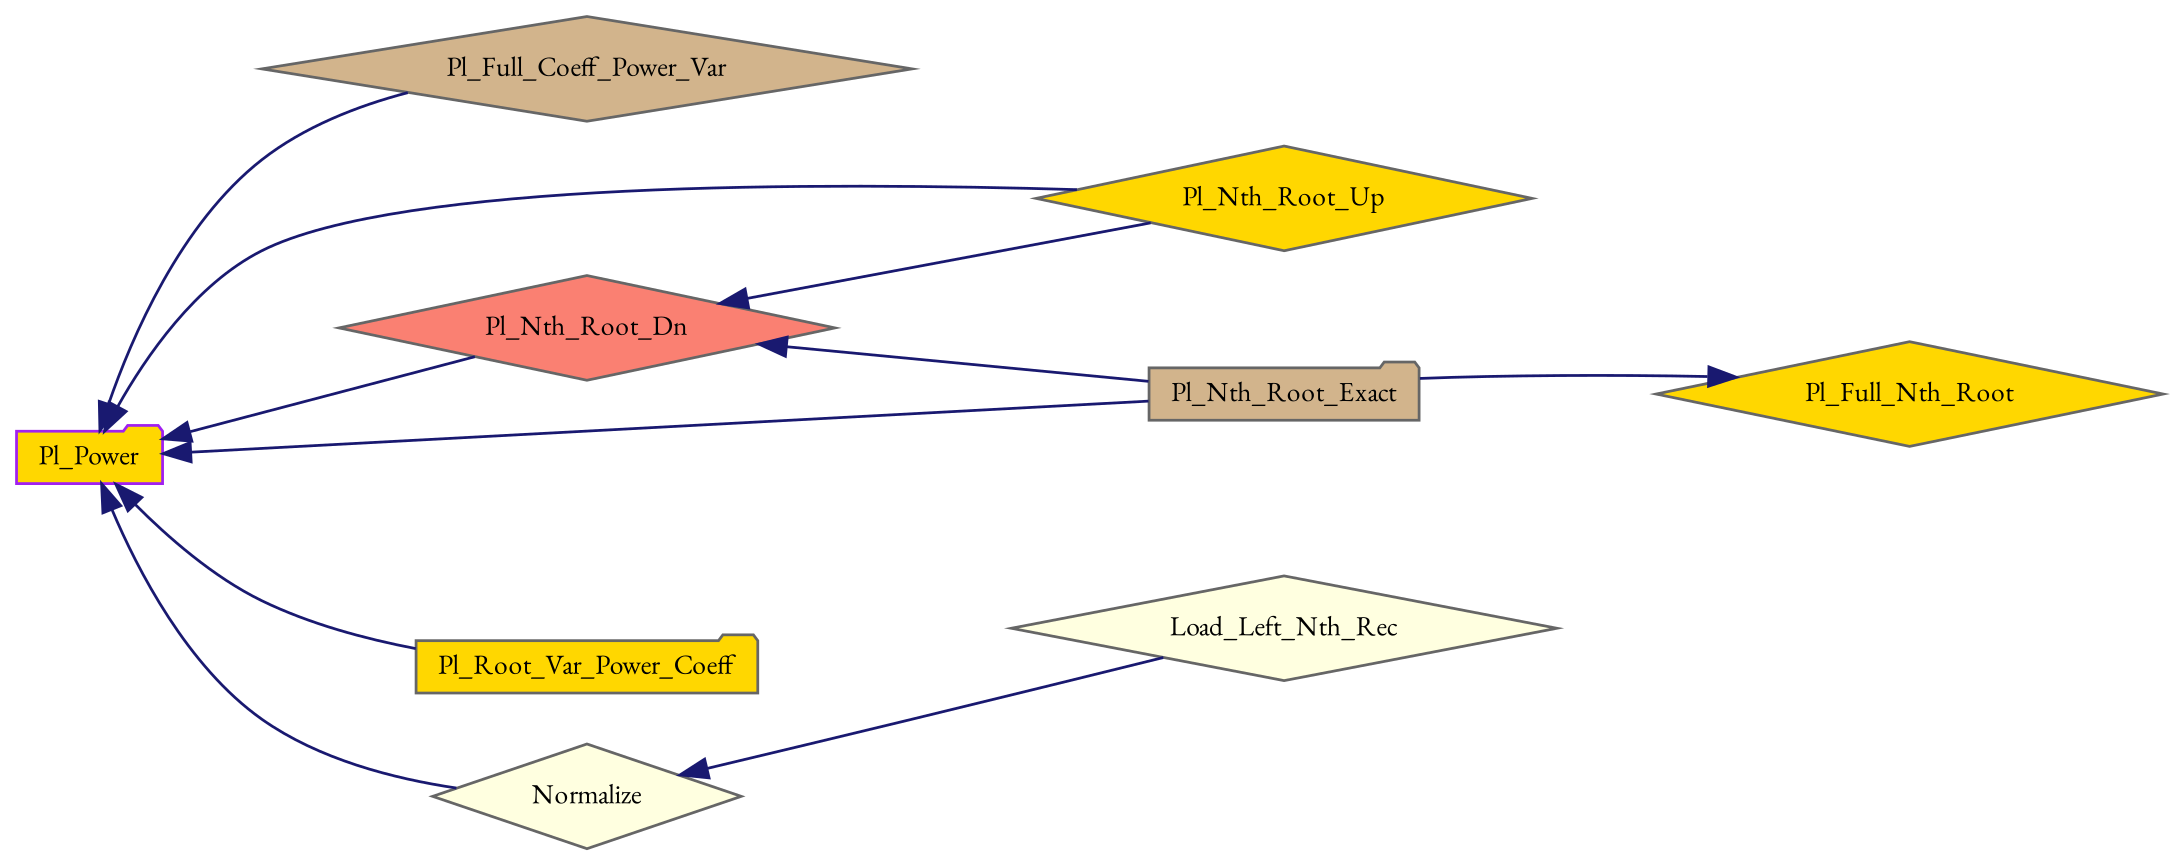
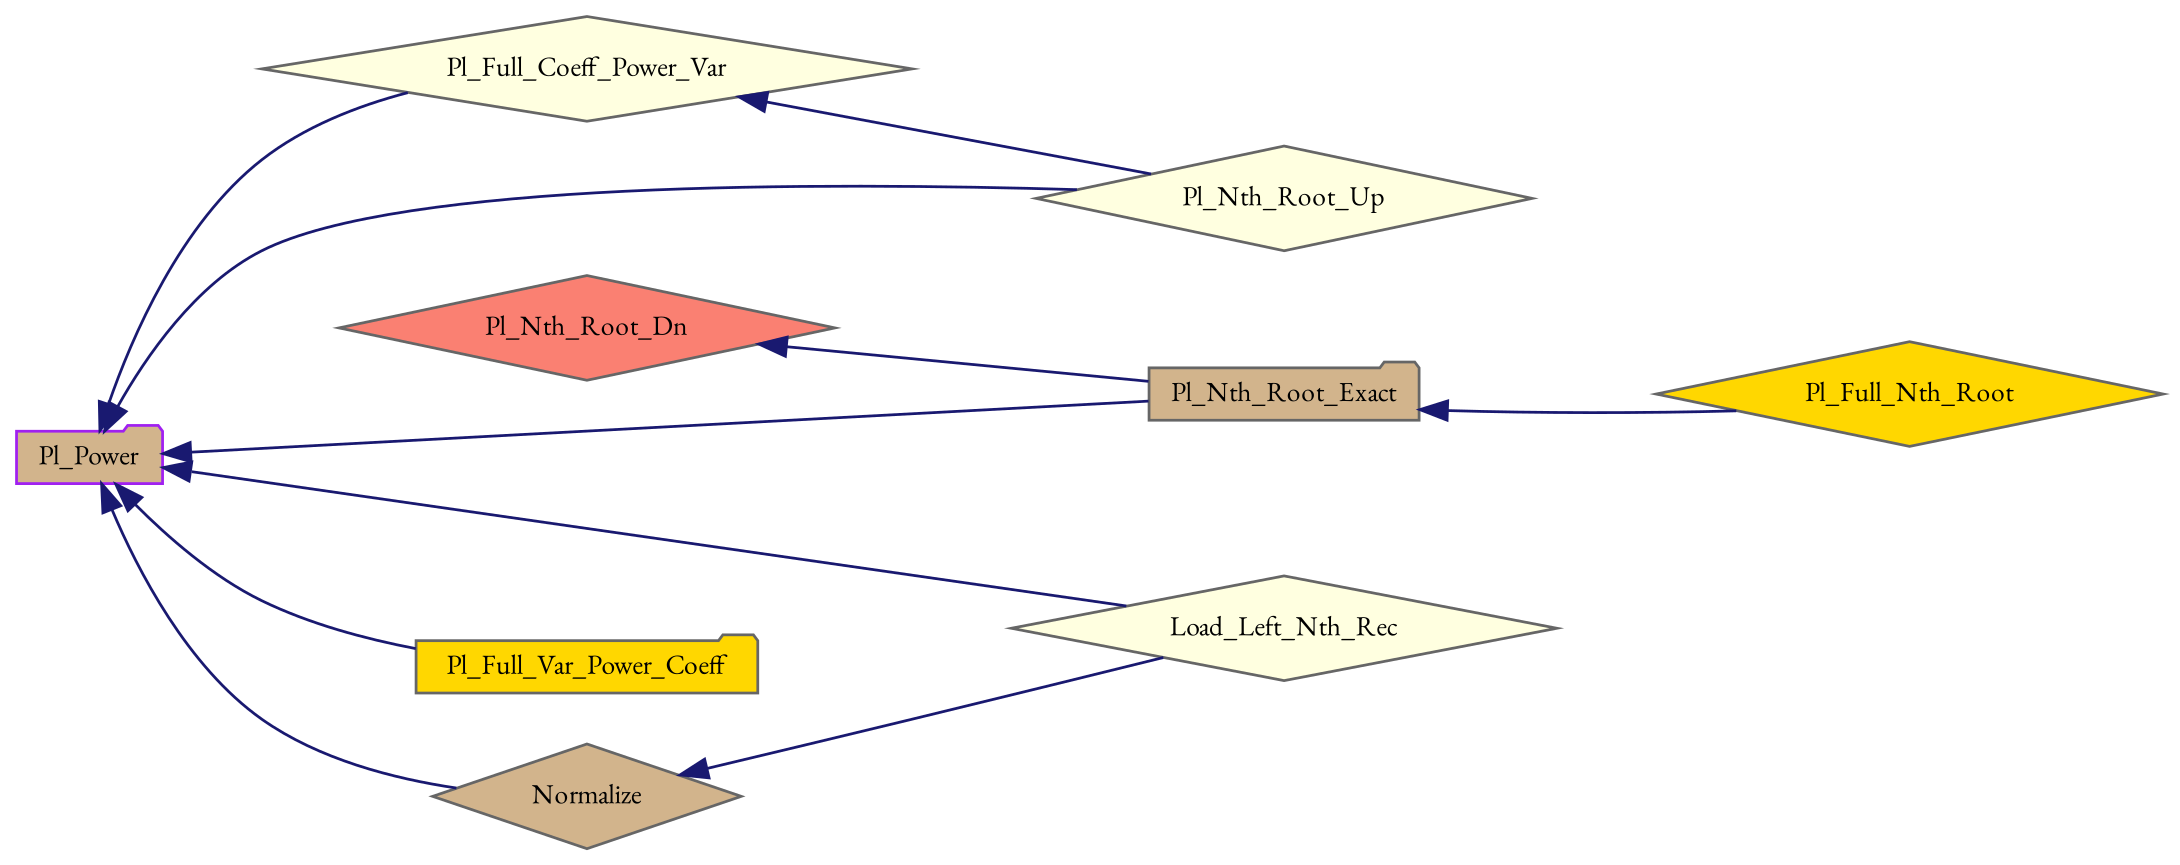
node "Pl_Full_Coeff_Power_Var": fillcolor tan -> lightyellow
node "Pl_Nth_Root_Up": fillcolor gold -> lightyellow
edge "Pl_Nth_Root_Up" -> "Pl_Nth_Root_Dn": now "Pl_Nth_Root_Up" -> "Pl_Full_Coeff_Power_Var"
edge "Pl_Nth_Root_Exact" -> "Pl_Full_Nth_Root": reversed
edge "Pl_Nth_Root_Dn" -> "Pl_Power": now "Load_Left_Nth_Rec" -> "Pl_Power"
node "Pl_Power": fillcolor gold -> tan
node "Pl_Root_Var_Power_Coeff": label "Pl_Root_Var_Power_Coeff" -> "Pl_Full_Var_Power_Coeff"
node "Normalize": fillcolor lightyellow -> tan
